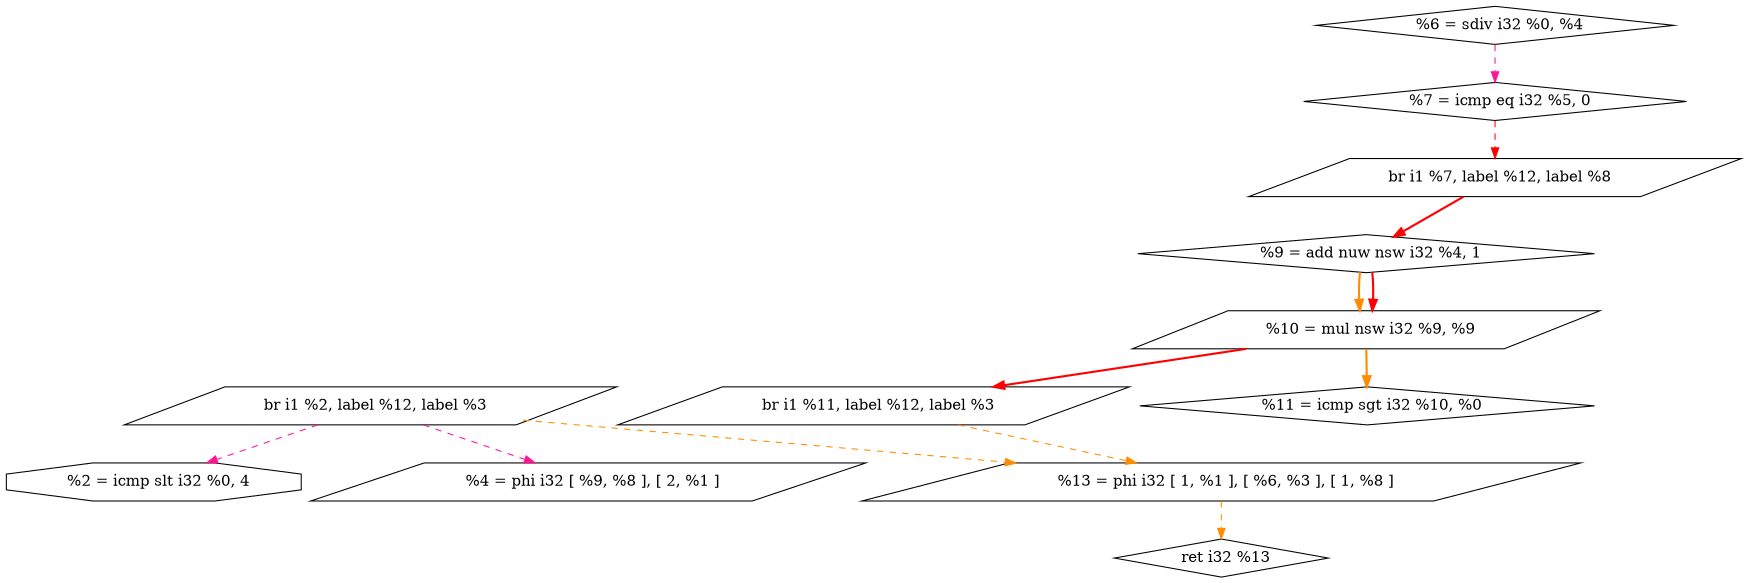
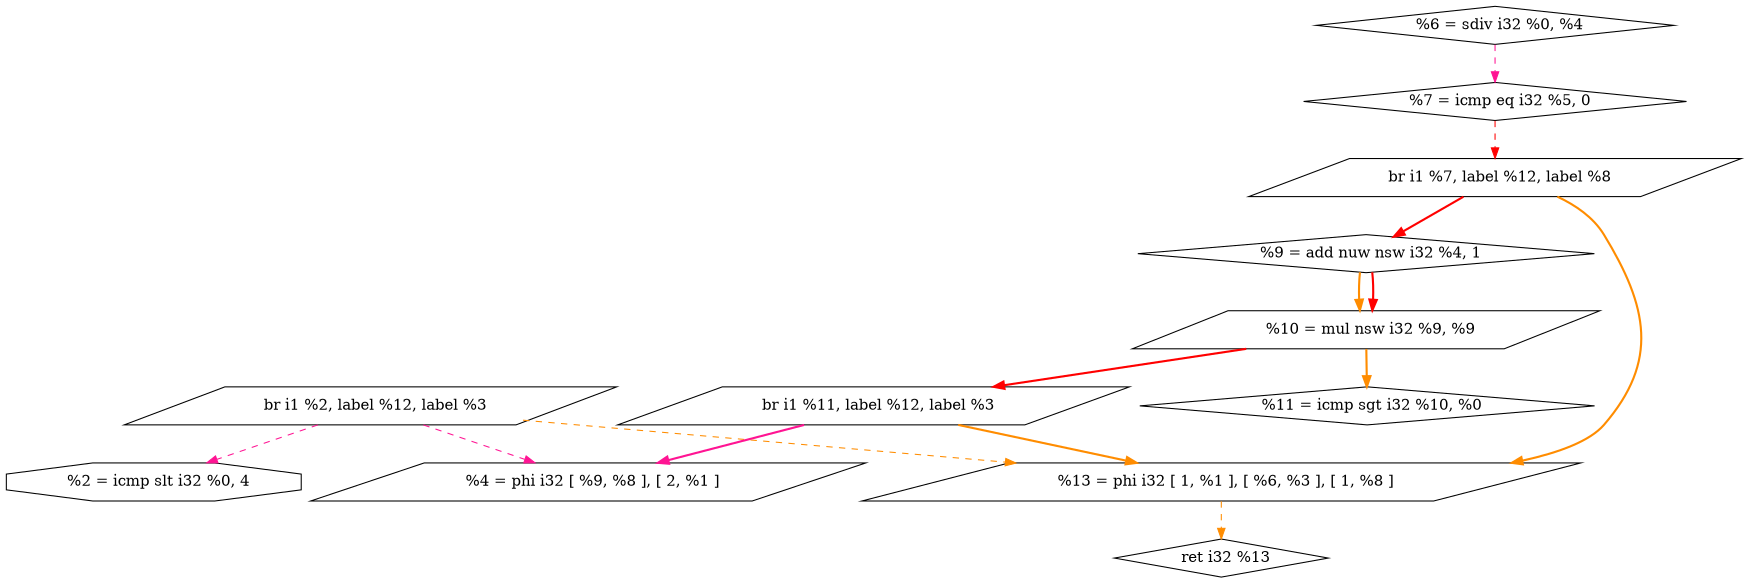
edge "br i1 %7, label %12, label %8" -> "%13 = phi i32 [ 1, %1 ], [ %6, %3 ], [ 1, %8 ]": added
edge "br i1 %11, label %12, label %3" -> "%13 = phi i32 [ 1, %1 ], [ %6, %3 ], [ 1, %8 ]": style dashed -> bold
edge "br i1 %11, label %12, label %3" -> "%4 = phi i32 [ %9, %8 ], [ 2, %1 ]": added
